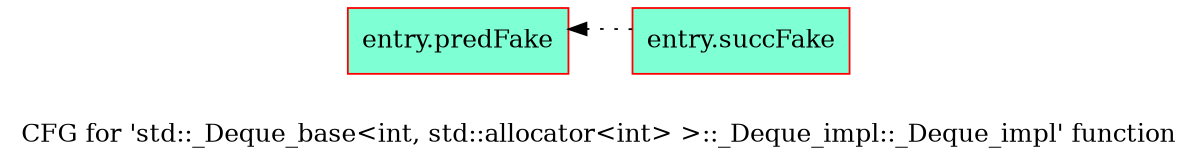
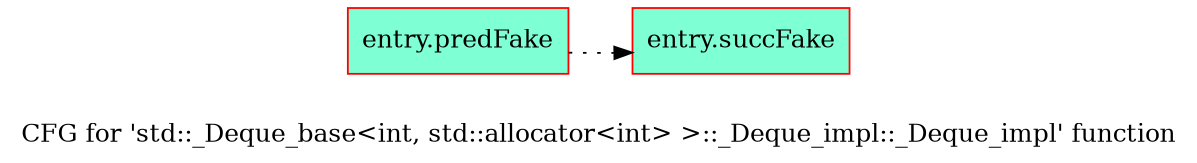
edge "entry.succFake" -> "entry.predFake": reversed
